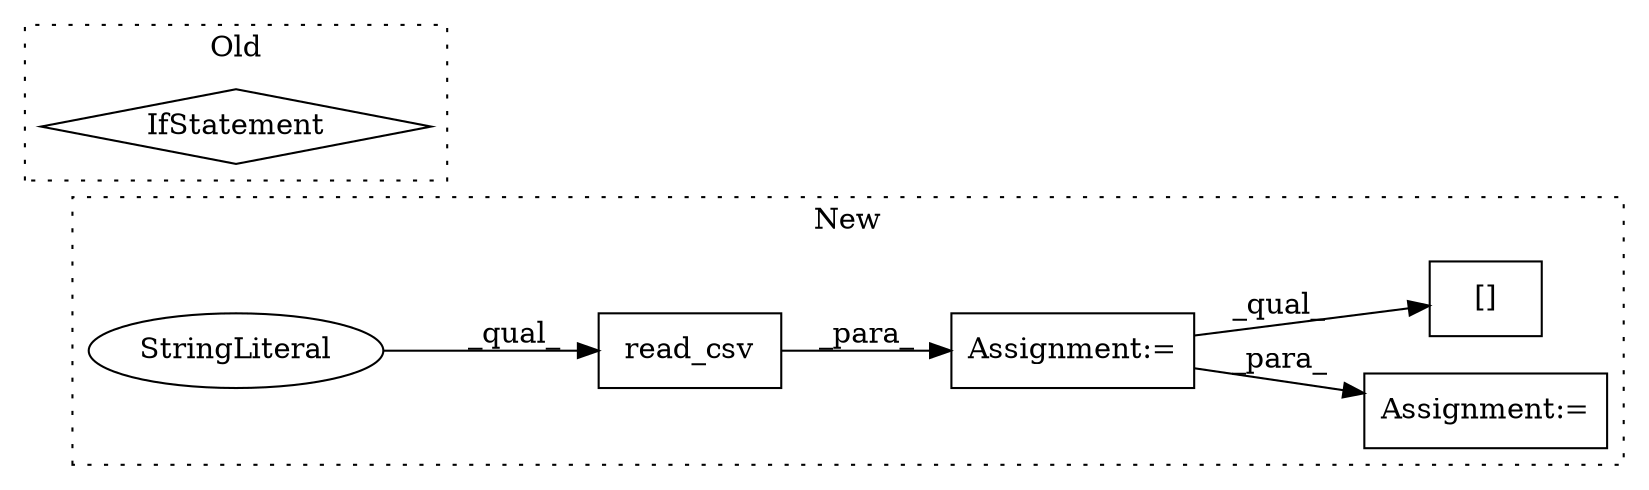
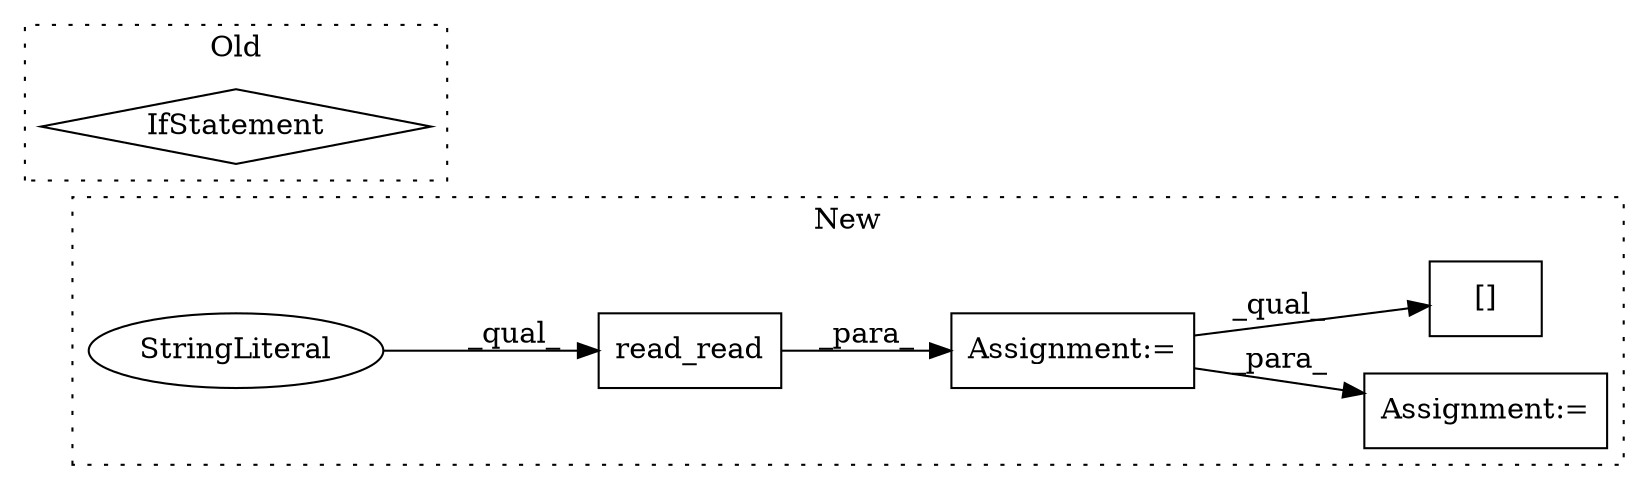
node "read_csv": label "read_csv" -> "read_read"
